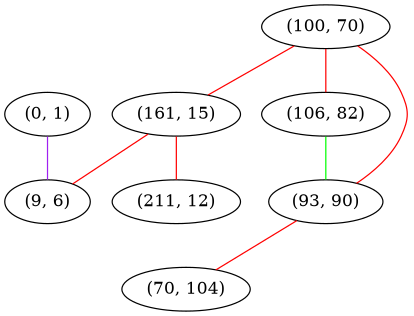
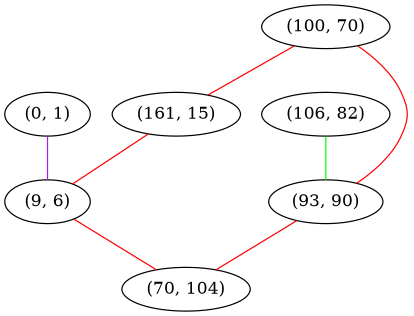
edge "(100, 70)" -- "(106, 82)": removed
node "(211, 12)": removed
edge "(9, 6)" -- "(70, 104)": added
